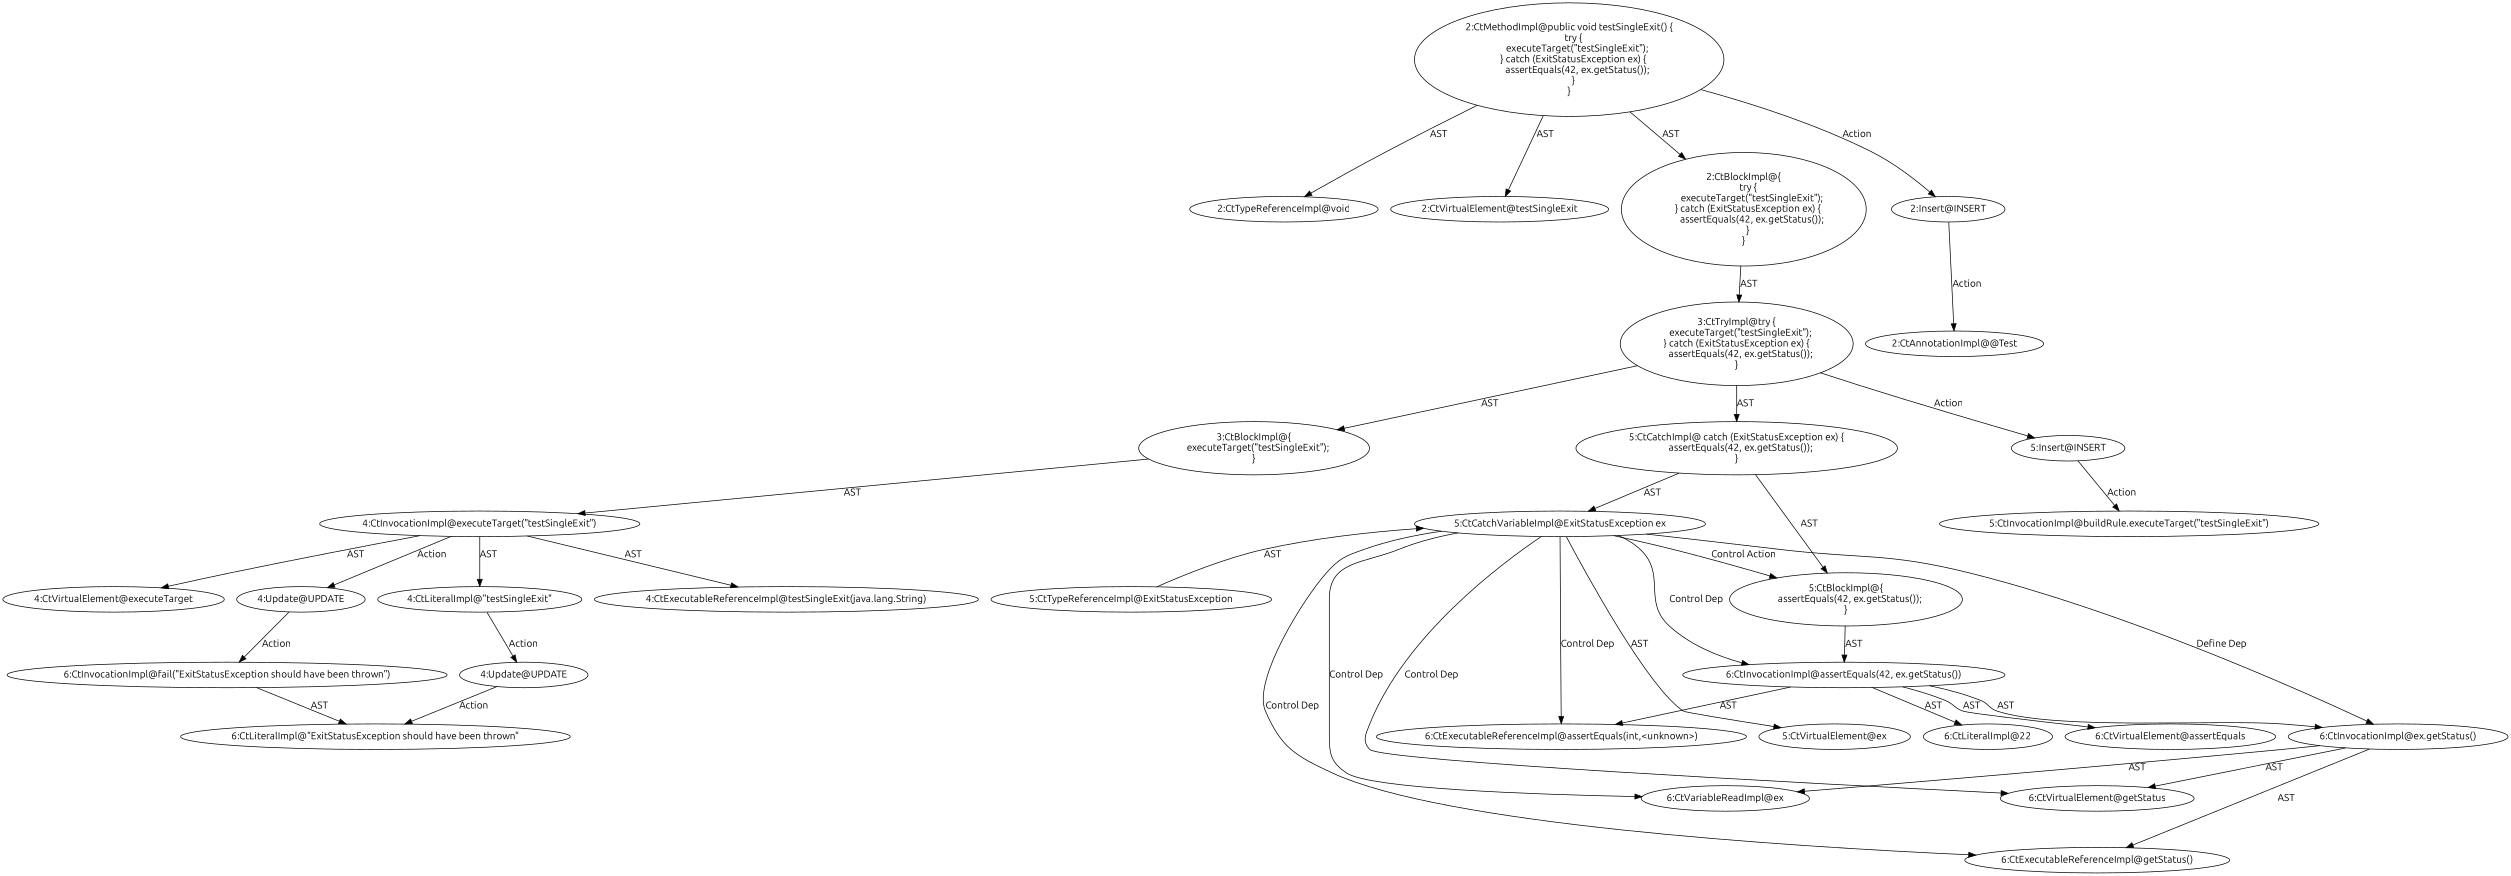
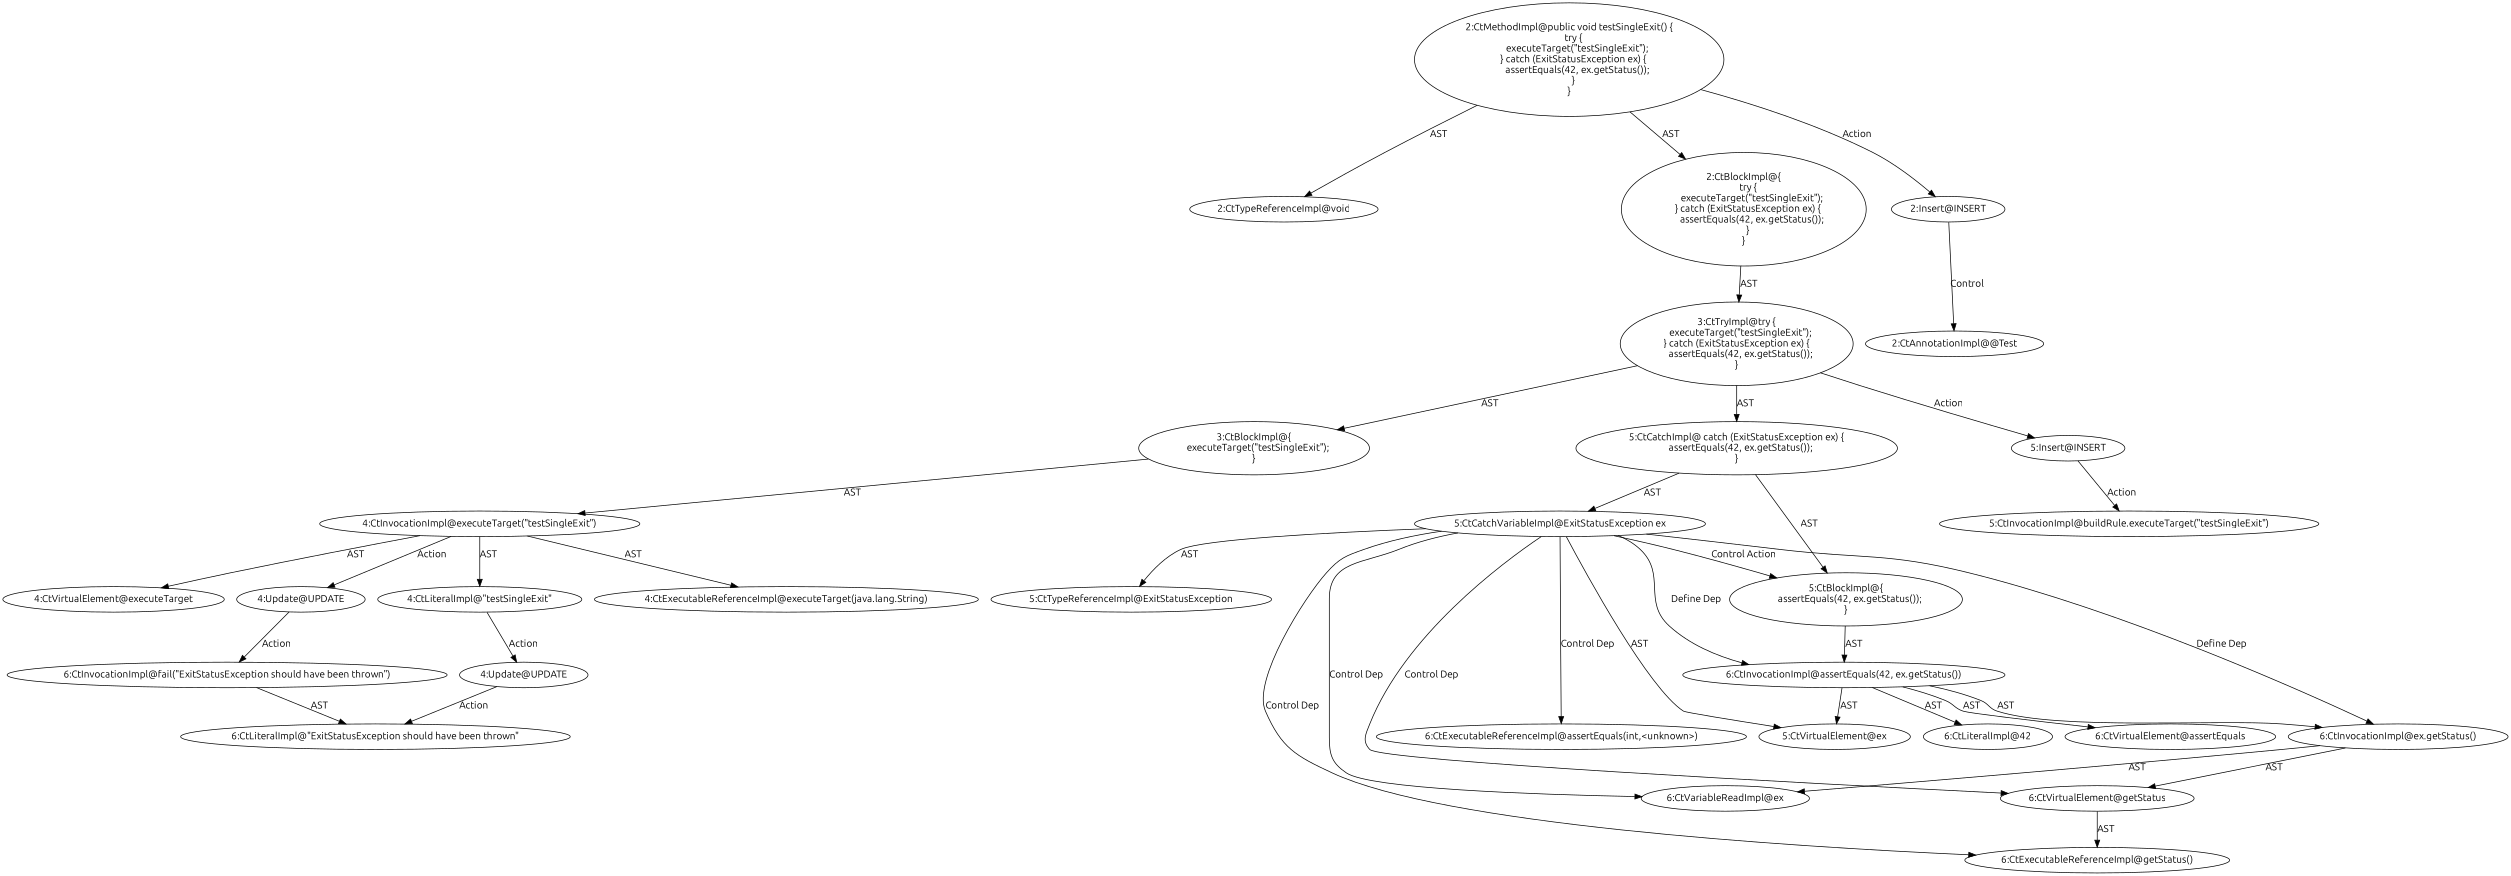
node "2:CtVirtualElement@testSingleExit": removed
edge "2:Insert@INSERT" -> "2:CtAnnotationImpl@@Test": label "Action" -> "Control"
edge "5:CtTypeReferenceImpl@ExitStatusException" -> "5:CtCatchVariableImpl@ExitStatusException ex": reversed
node "4:CtExecutableReferenceImpl@testSingleExit(java.lang.String)": label "4:CtExecutableReferenceImpl@testSingleExit(java.lang.String)" -> "4:CtExecutableReferenceImpl@executeTarget(java.lang.String)"
edge "5:CtCatchVariableImpl@ExitStatusException ex" -> "6:CtInvocationImpl@assertEquals(42, ex.getStatus())": label "Control Dep" -> "Define Dep"
edge "6:CtInvocationImpl@assertEquals(42, ex.getStatus())" -> "6:CtExecutableReferenceImpl@assertEquals(int,<unknown>)": now "6:CtInvocationImpl@assertEquals(42, ex.getStatus())" -> "5:CtVirtualElement@ex"
node "6:CtLiteralImpl@22": label "6:CtLiteralImpl@22" -> "6:CtLiteralImpl@42"
edge "6:CtInvocationImpl@ex.getStatus()" -> "6:CtExecutableReferenceImpl@getStatus()": now "6:CtVirtualElement@getStatus" -> "6:CtExecutableReferenceImpl@getStatus()"
